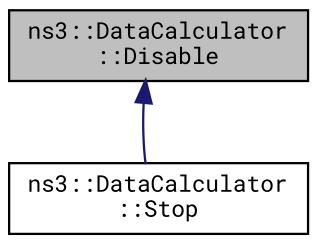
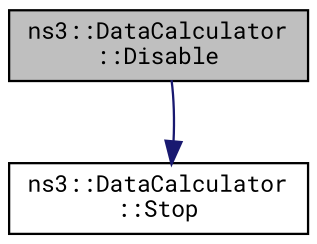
edge "ns3::DataCalculator ::Stop" -> "ns3::DataCalculator ::Disable": reversed
